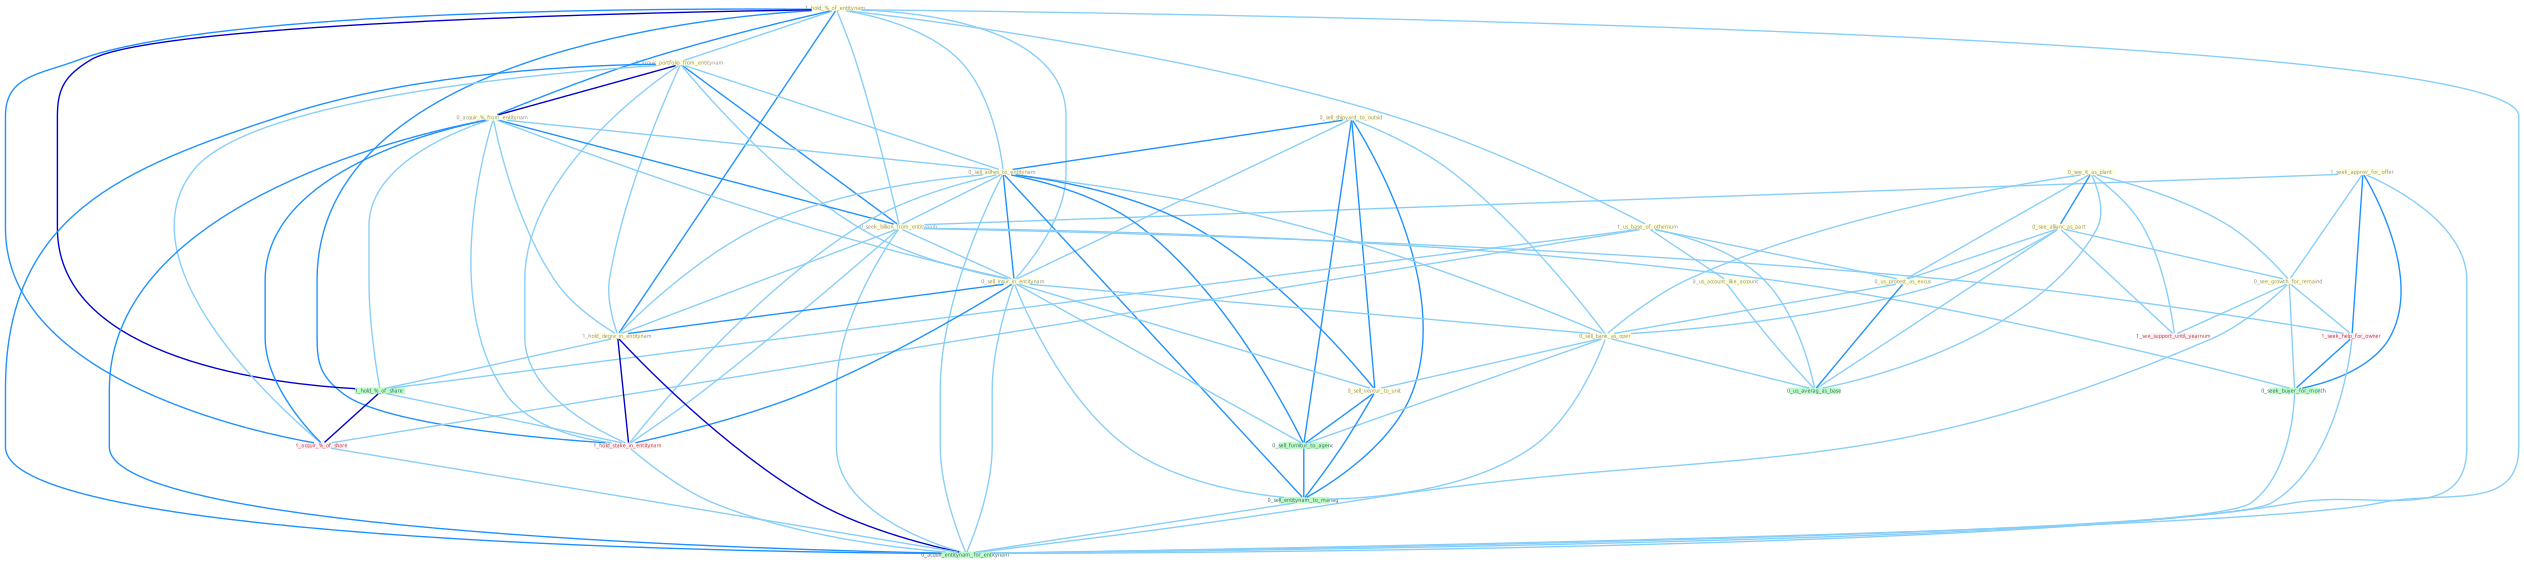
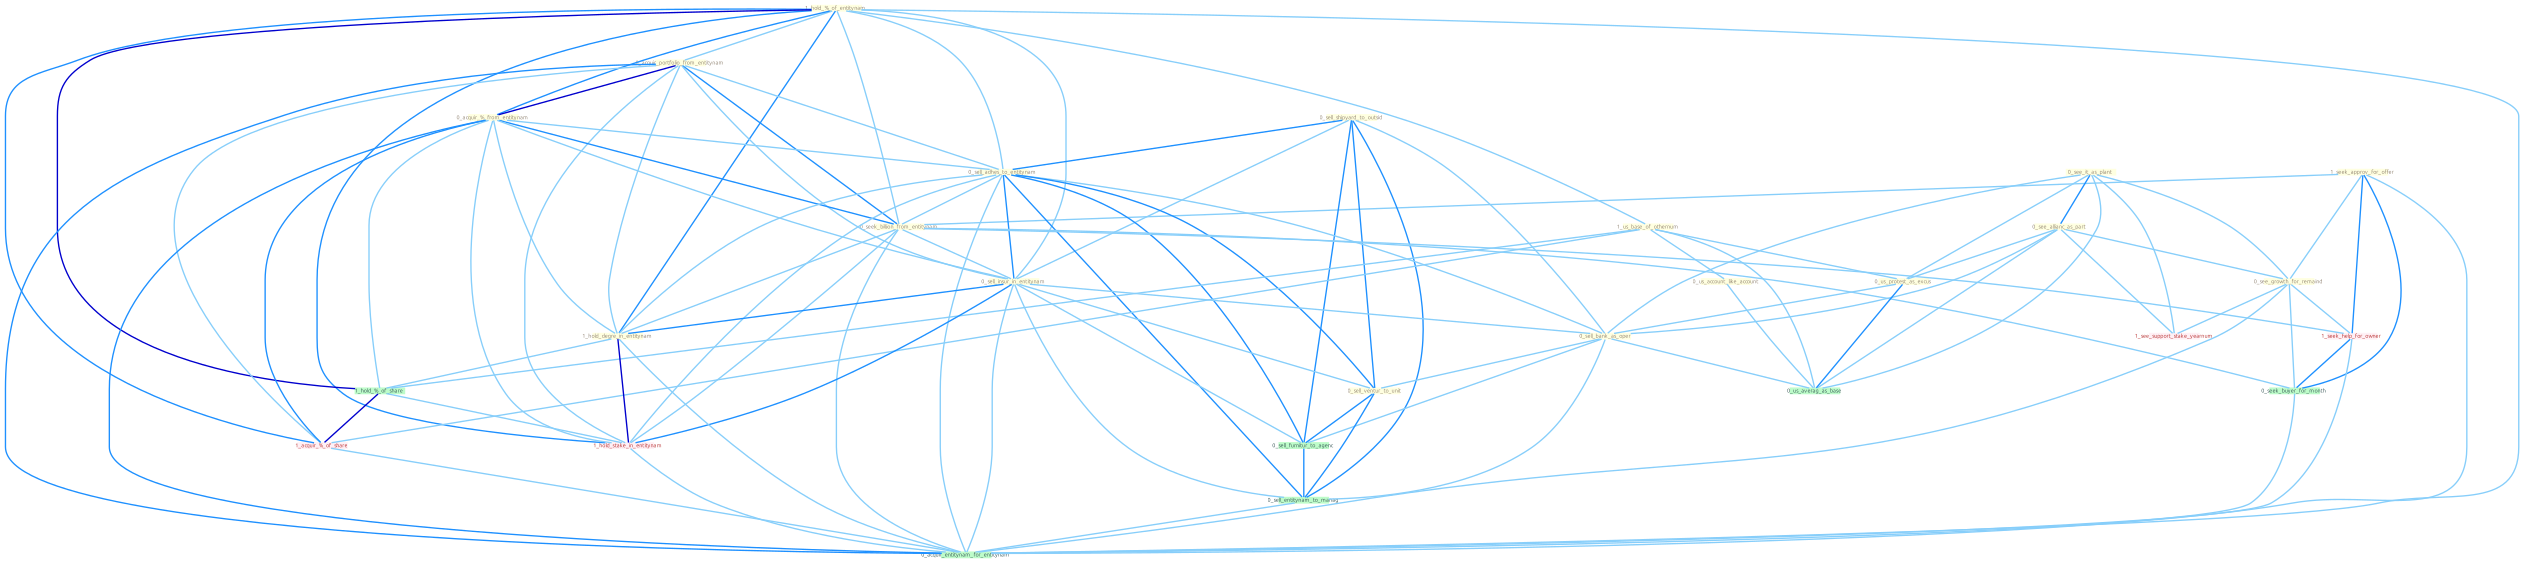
node "1_see_support_until_yearnum": label "1_see_support_until_yearnum" -> "1_see_support_stake_yearnum"
edge "1_hold_degre_in_entitynam" -- "0_acquir_entitynam_for_entitynam": color #0000cd -> #87cefa
